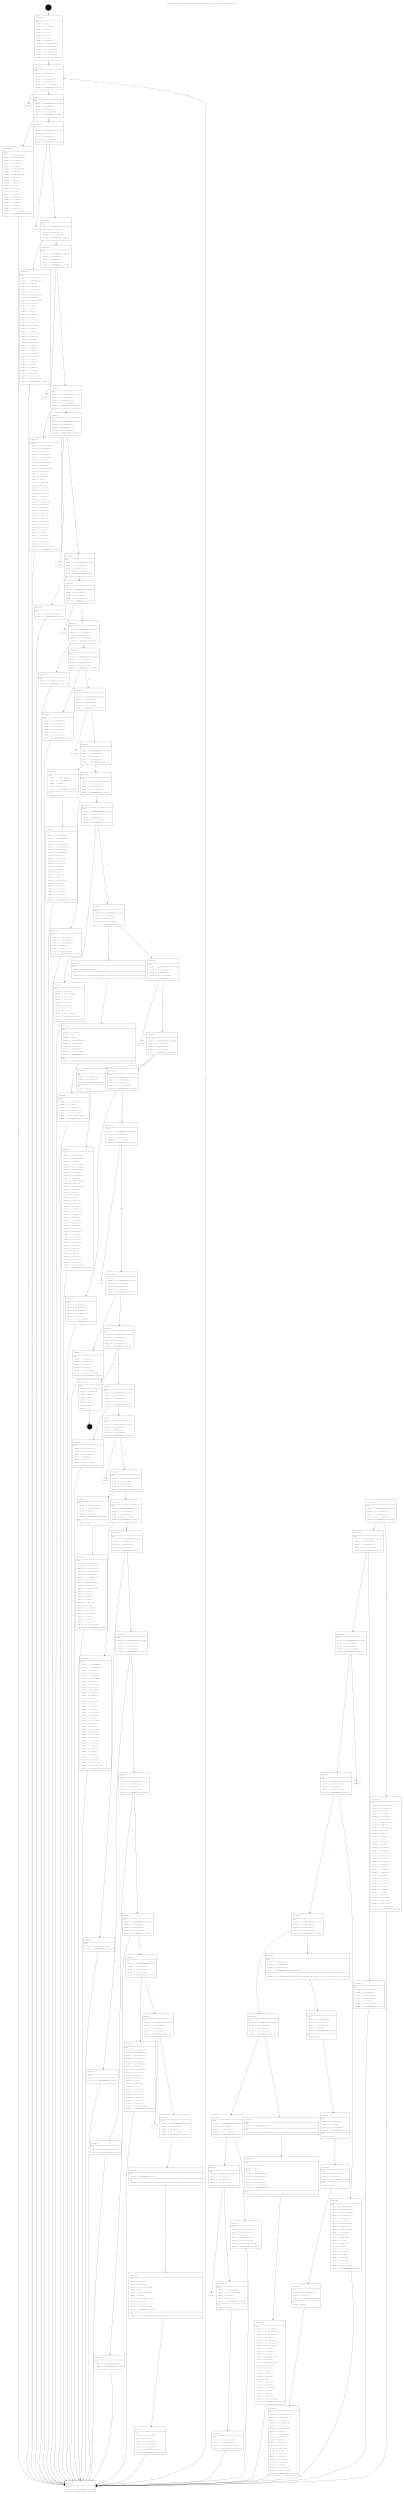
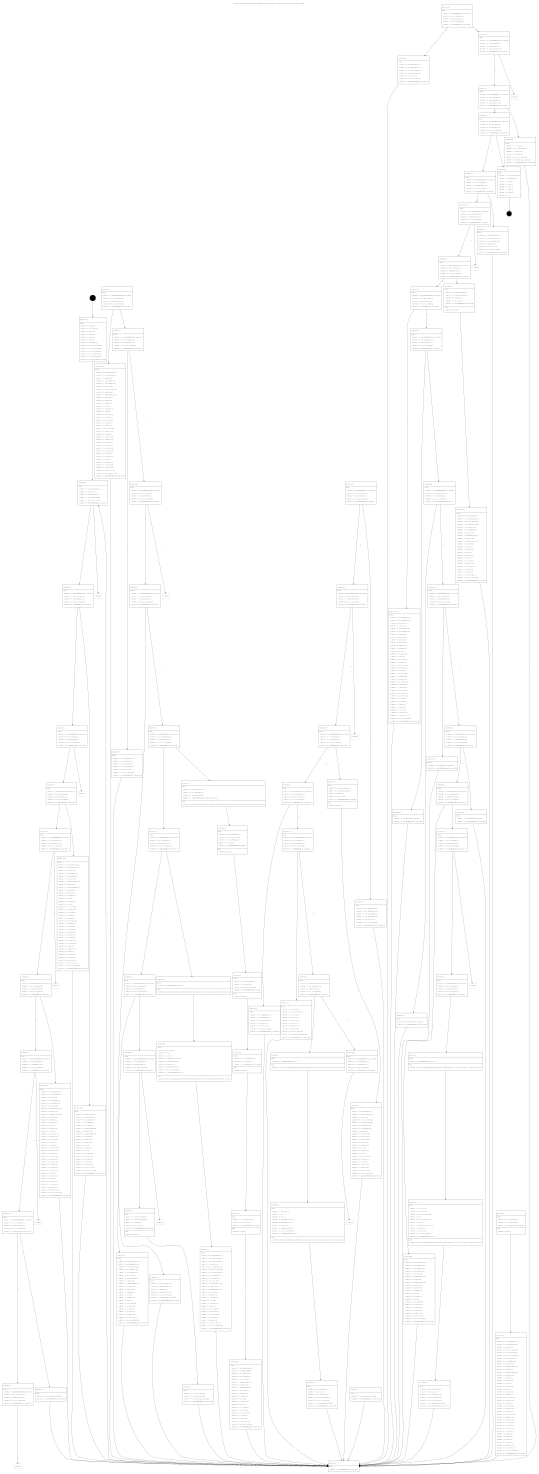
node "0x4016c9 [25]": removed
node "0x401791 [25]": removed
